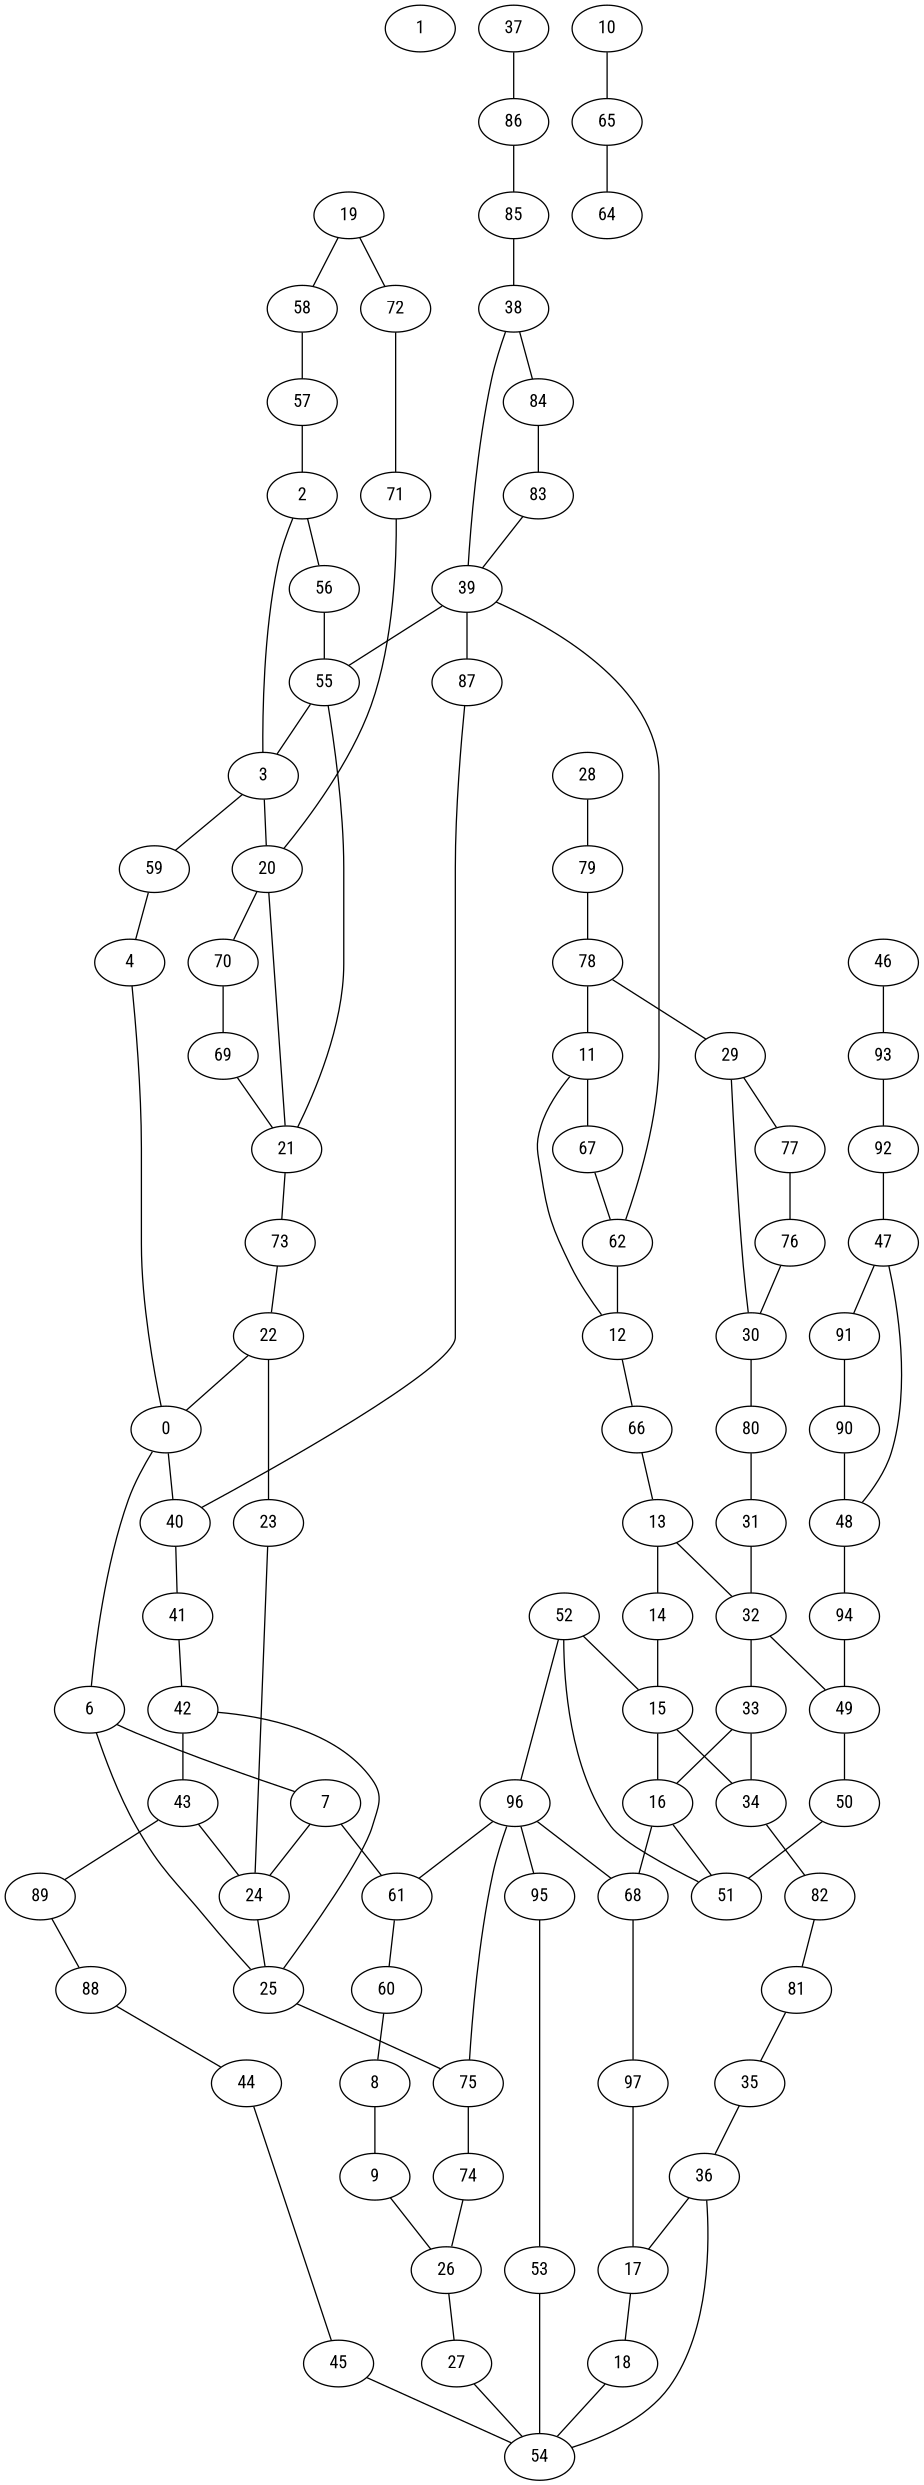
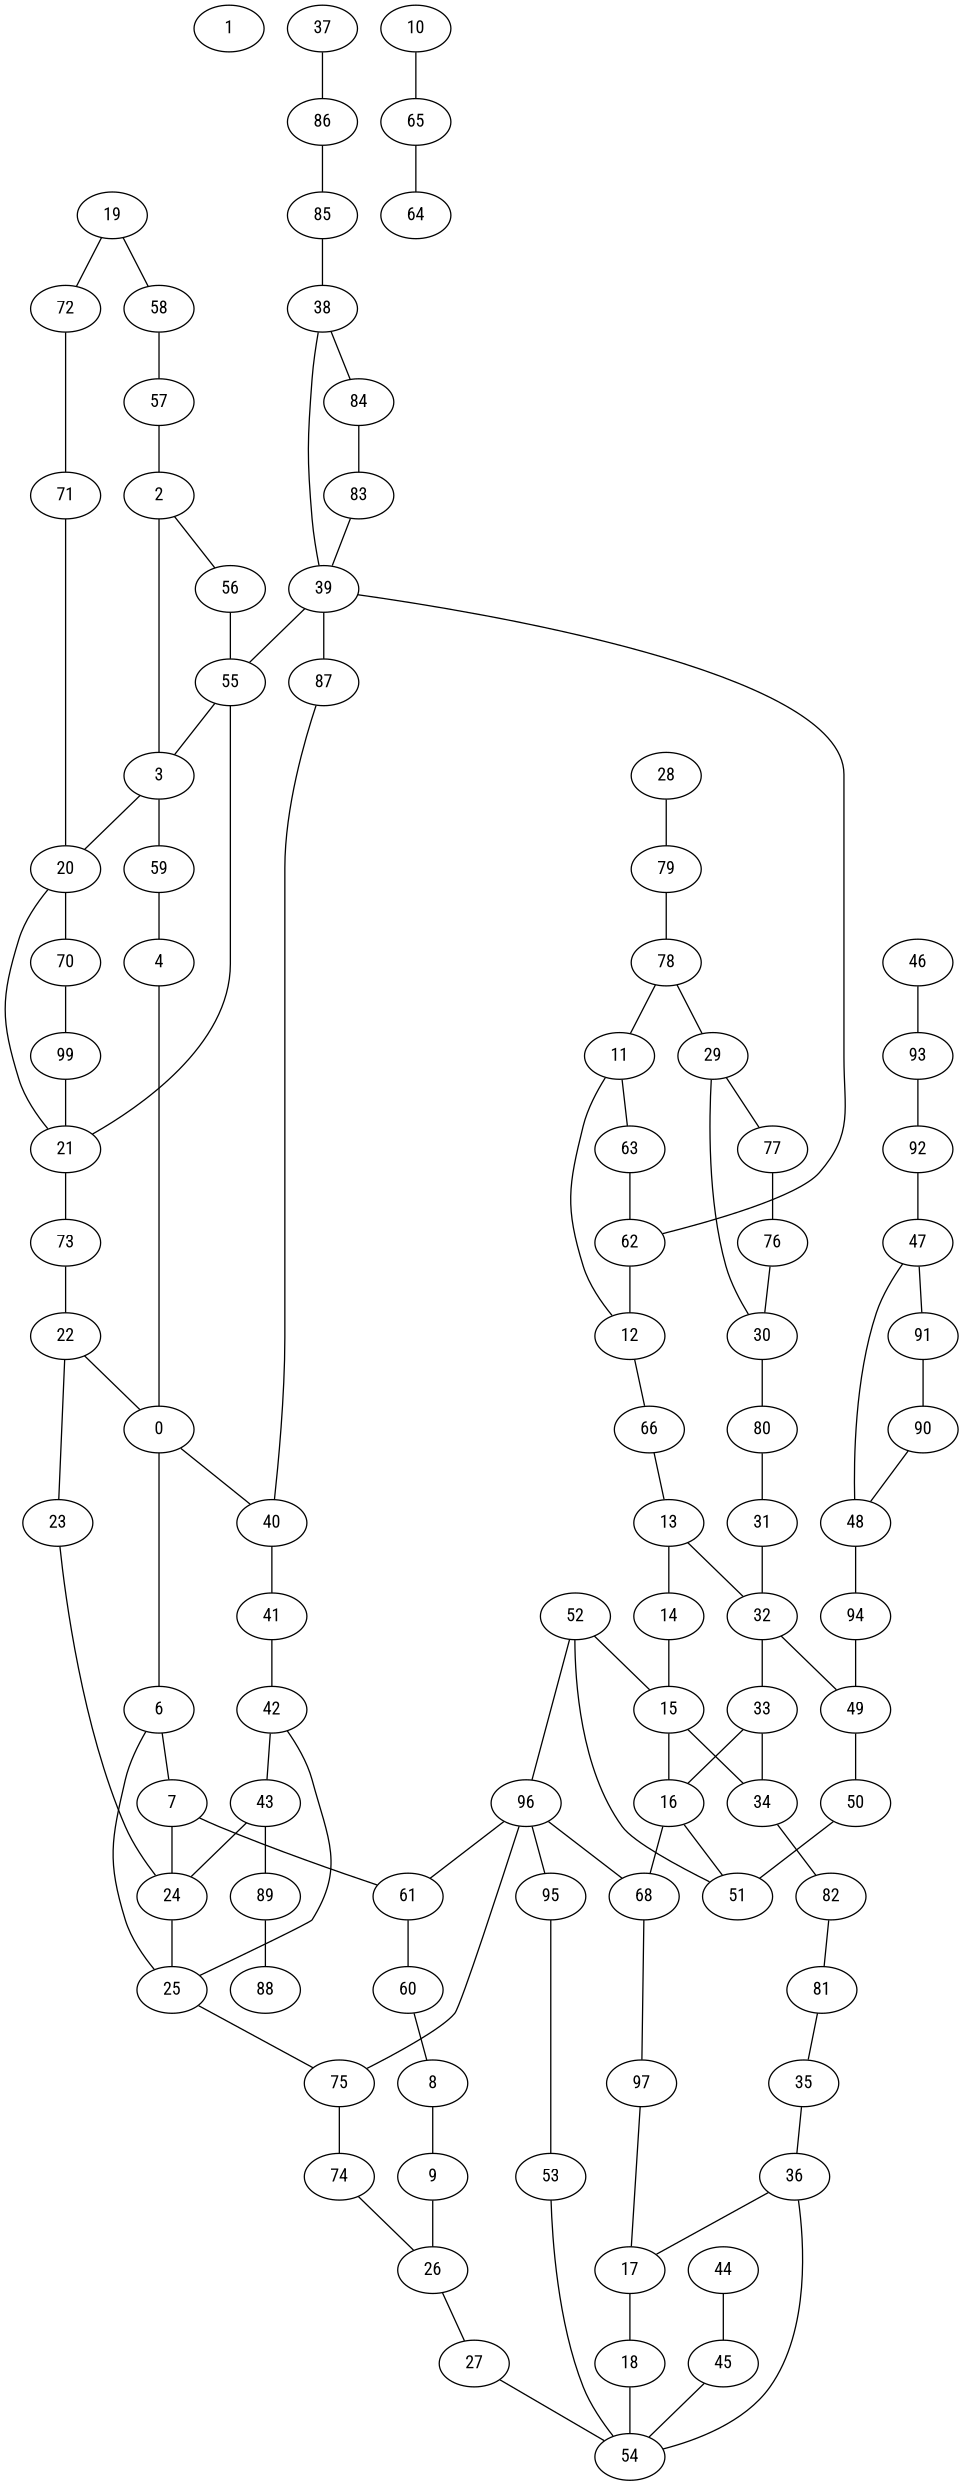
node "69": label "69" -> "99"
node "67": label "67" -> "63"
edge "88" -- "44": removed
